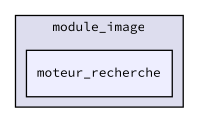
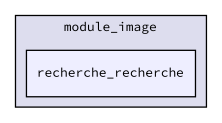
node "moteur_recherche": label "moteur_recherche" -> "recherche_recherche"
